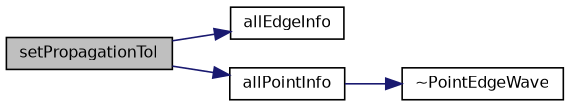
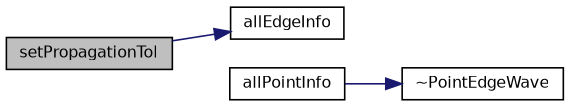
edge "setPropagationTol" -> "allPointInfo": removed
